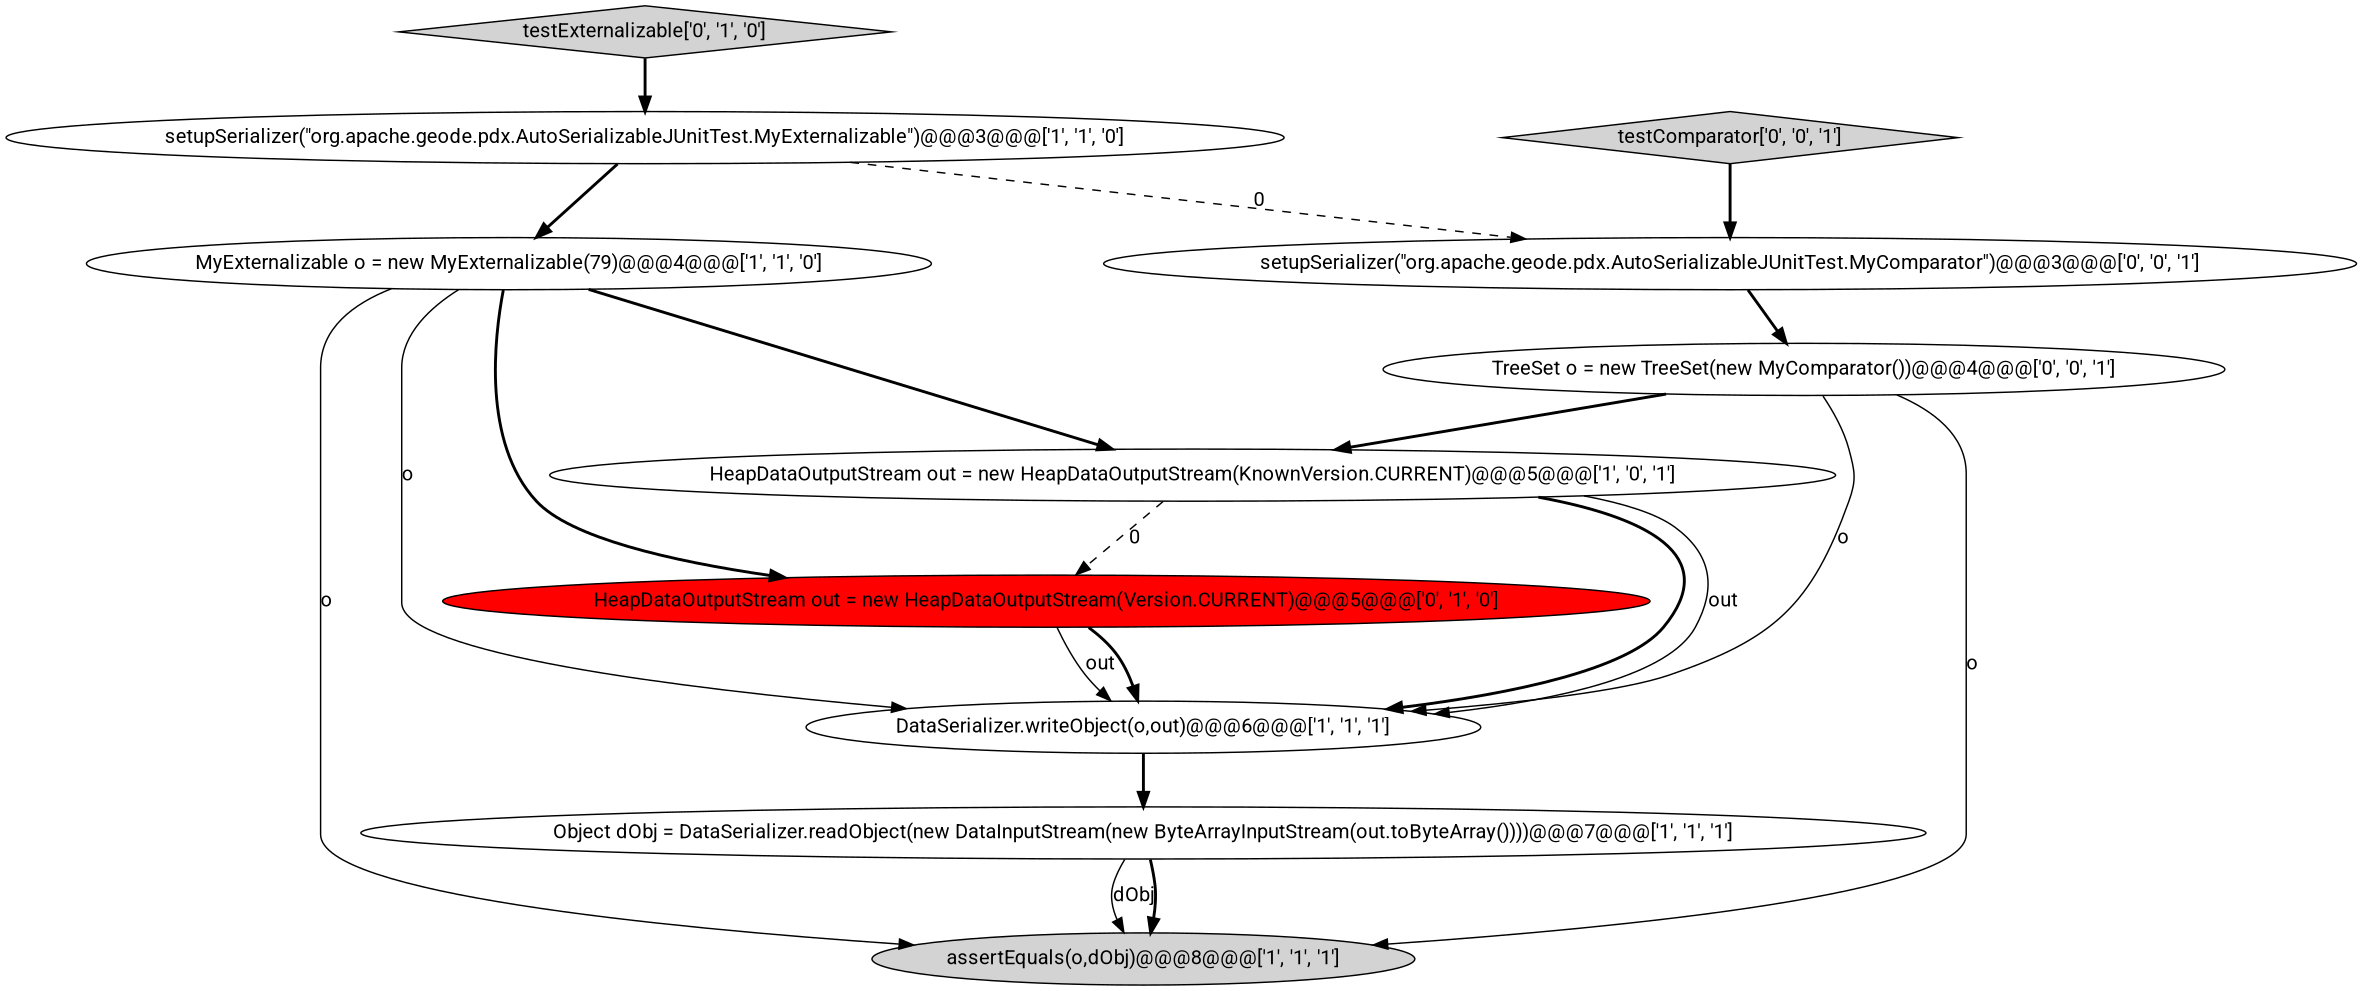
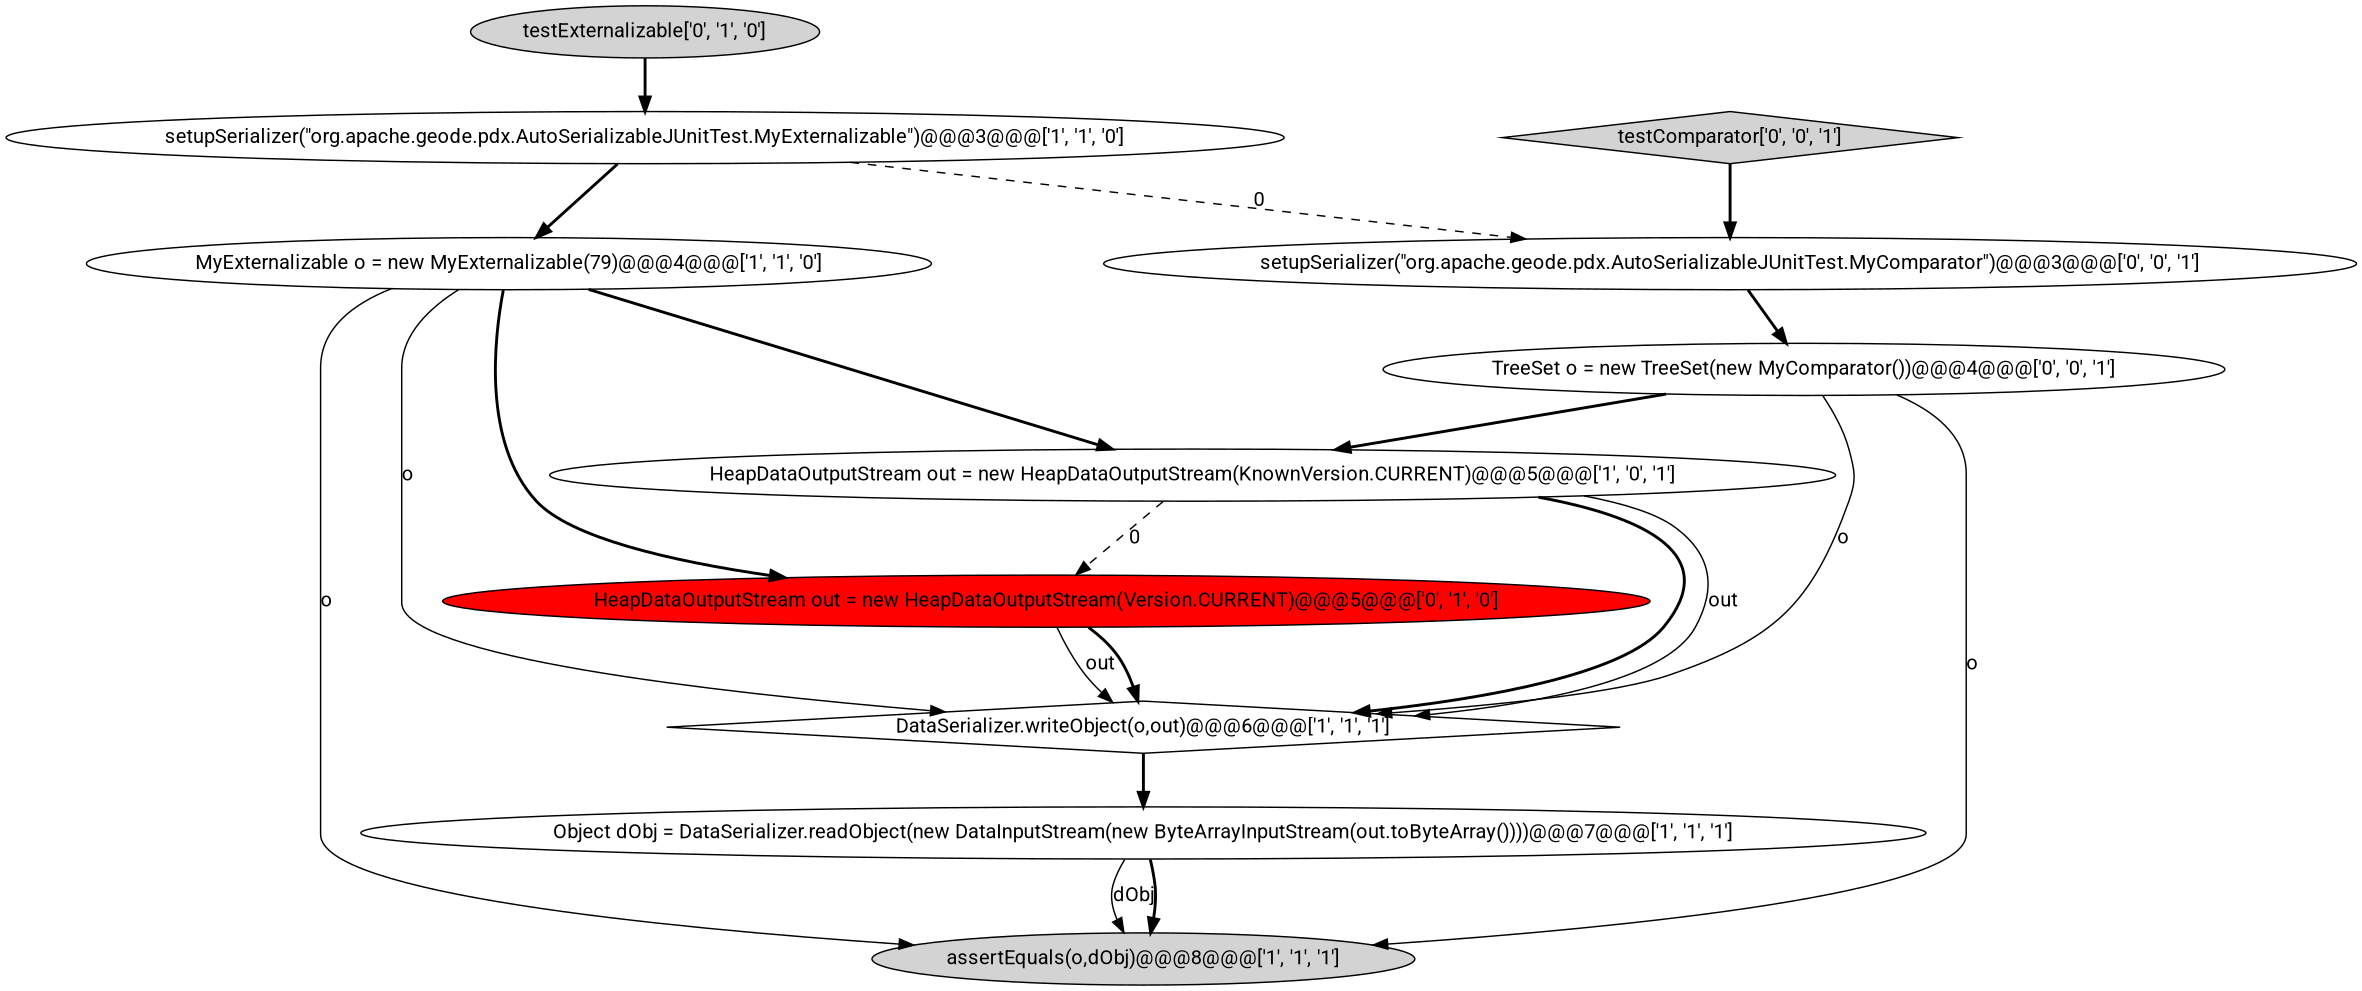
node "testExternalizable['0', '1', '0']": shape diamond -> ellipse
node "DataSerializer.writeObject(o,out)@@@6@@@['1', '1', '1']": shape ellipse -> diamond
